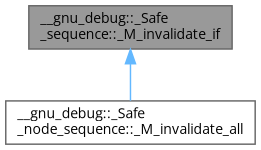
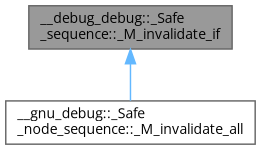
node "__gnu_debug::_Safe _sequence::_M_invalidate_if": label "__gnu_debug::_Safe _sequence::_M_invalidate_if" -> "__debug_debug::_Safe _sequence::_M_invalidate_if"
